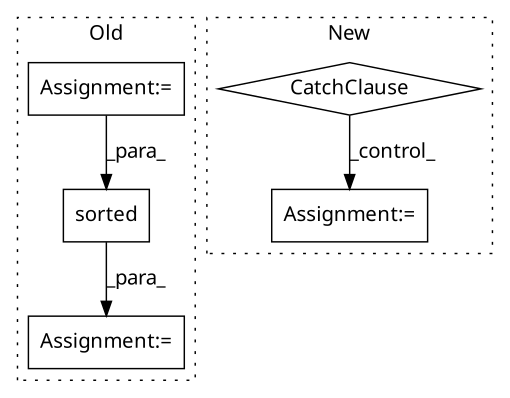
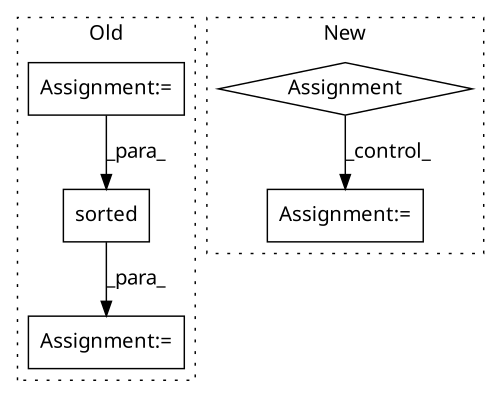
node "CatchClause": label "CatchClause" -> "Assignment"
